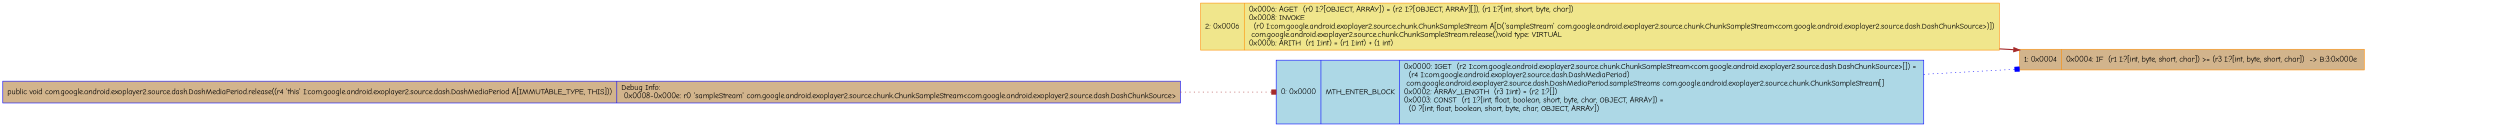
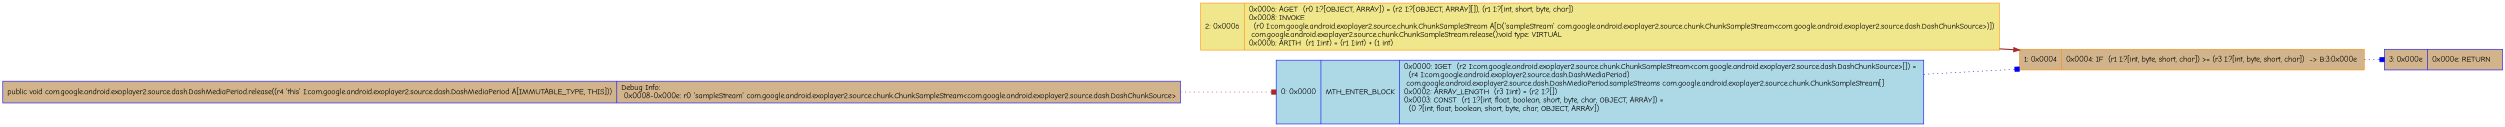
node "3: 0x000e": added
